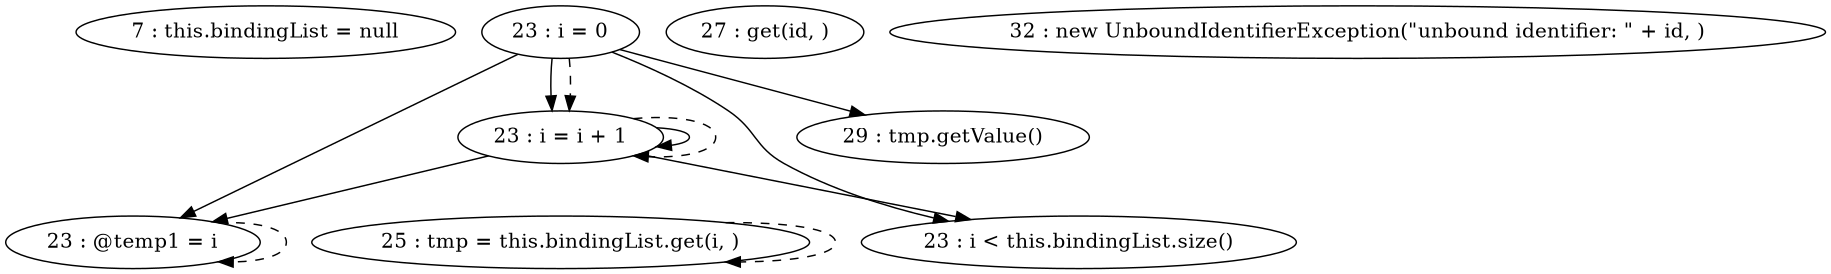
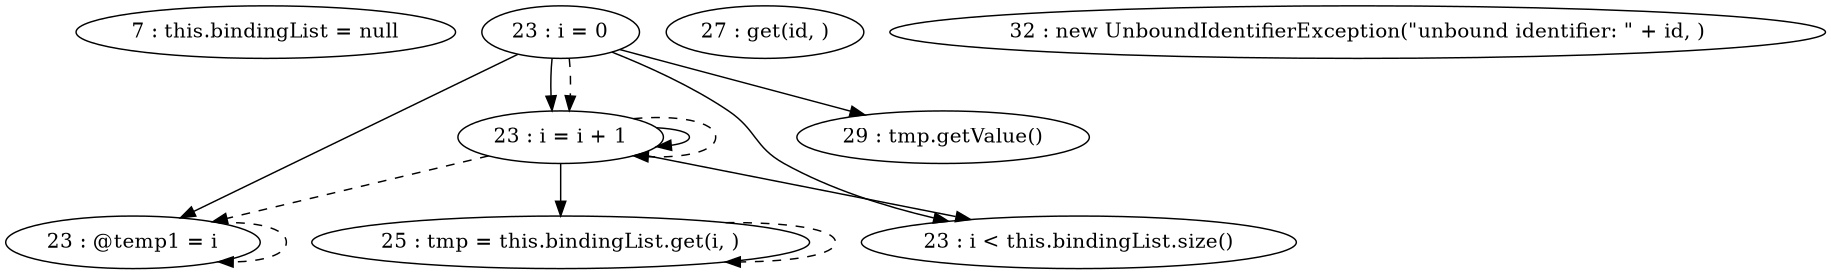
edge "23 : i = i + 1" -> "25 : tmp = this.bindingList.get(i, )": added
edge "23 : i = i + 1" -> "23 : @temp1 = i": style solid -> dashed
